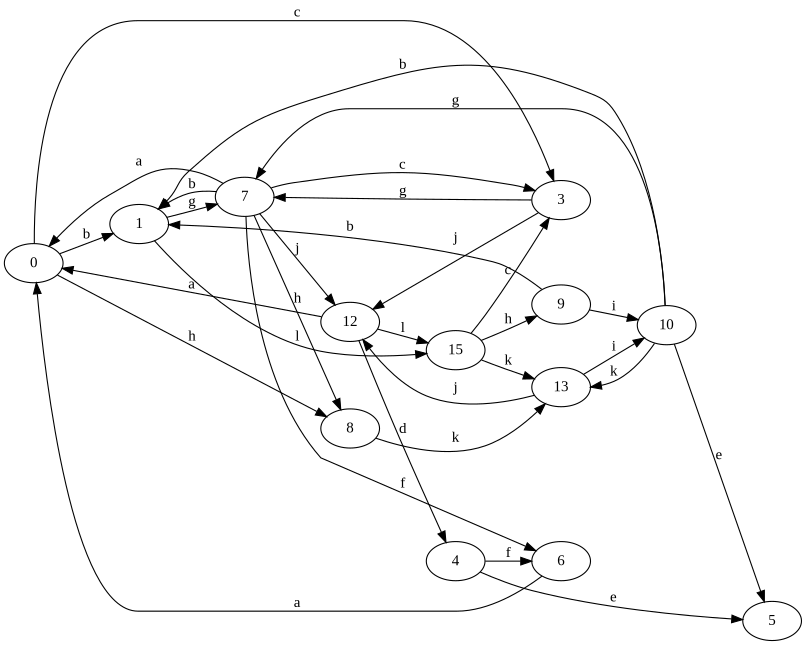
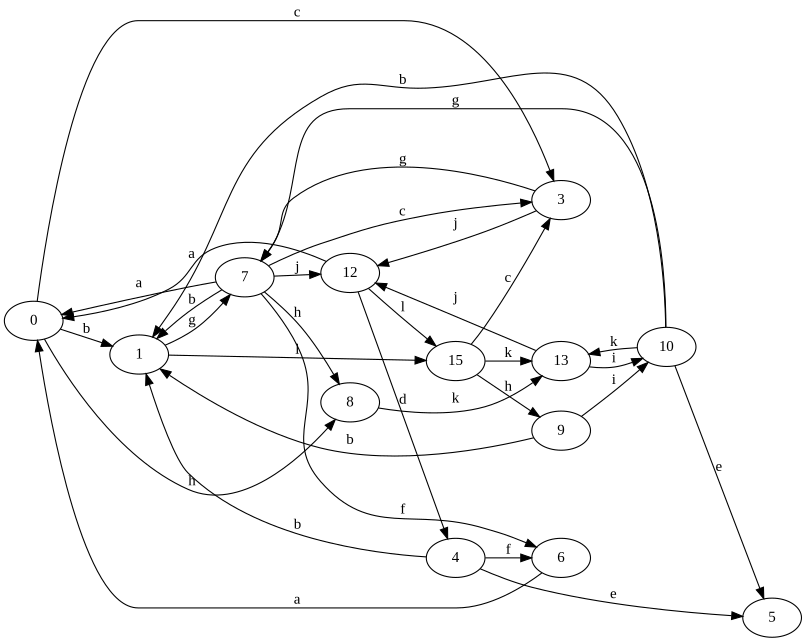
edge "4" -> "1": added, label "b"
